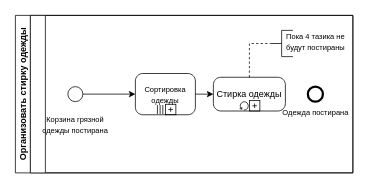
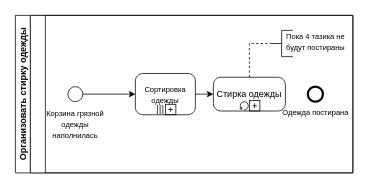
node "Корзина грязной одежды постирана": label "Корзина грязной одежды постирана" -> "Корзина грязной одежды наполнилась"
